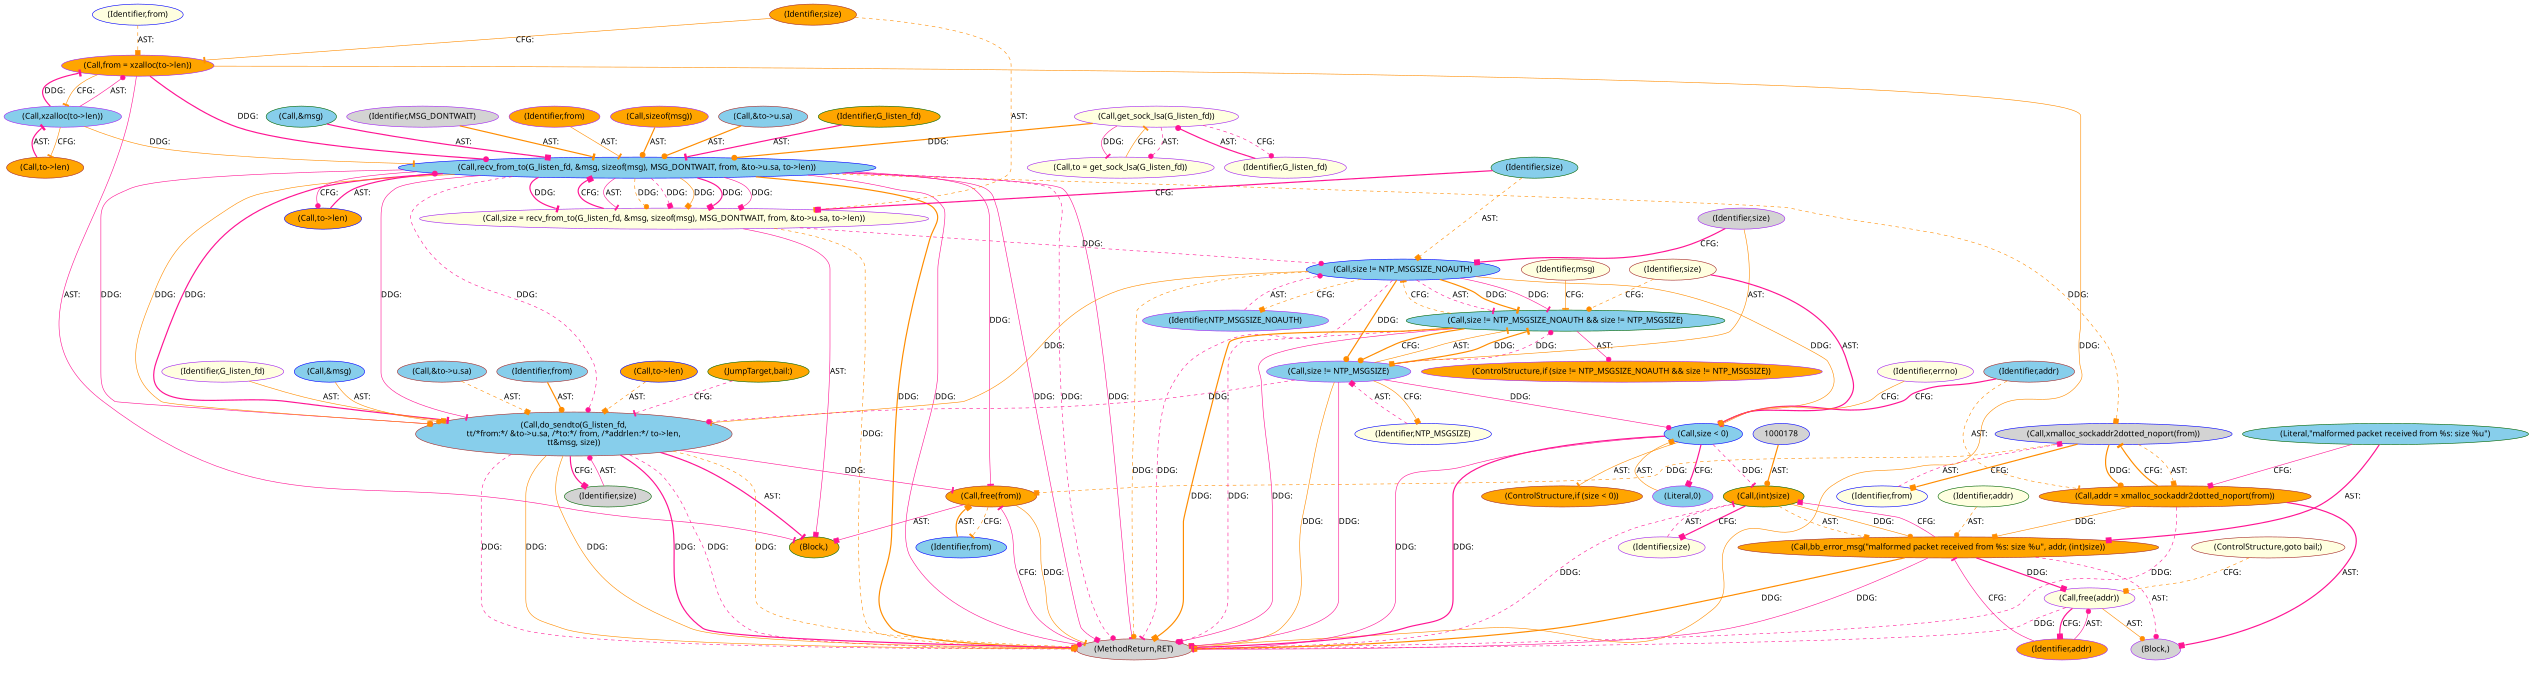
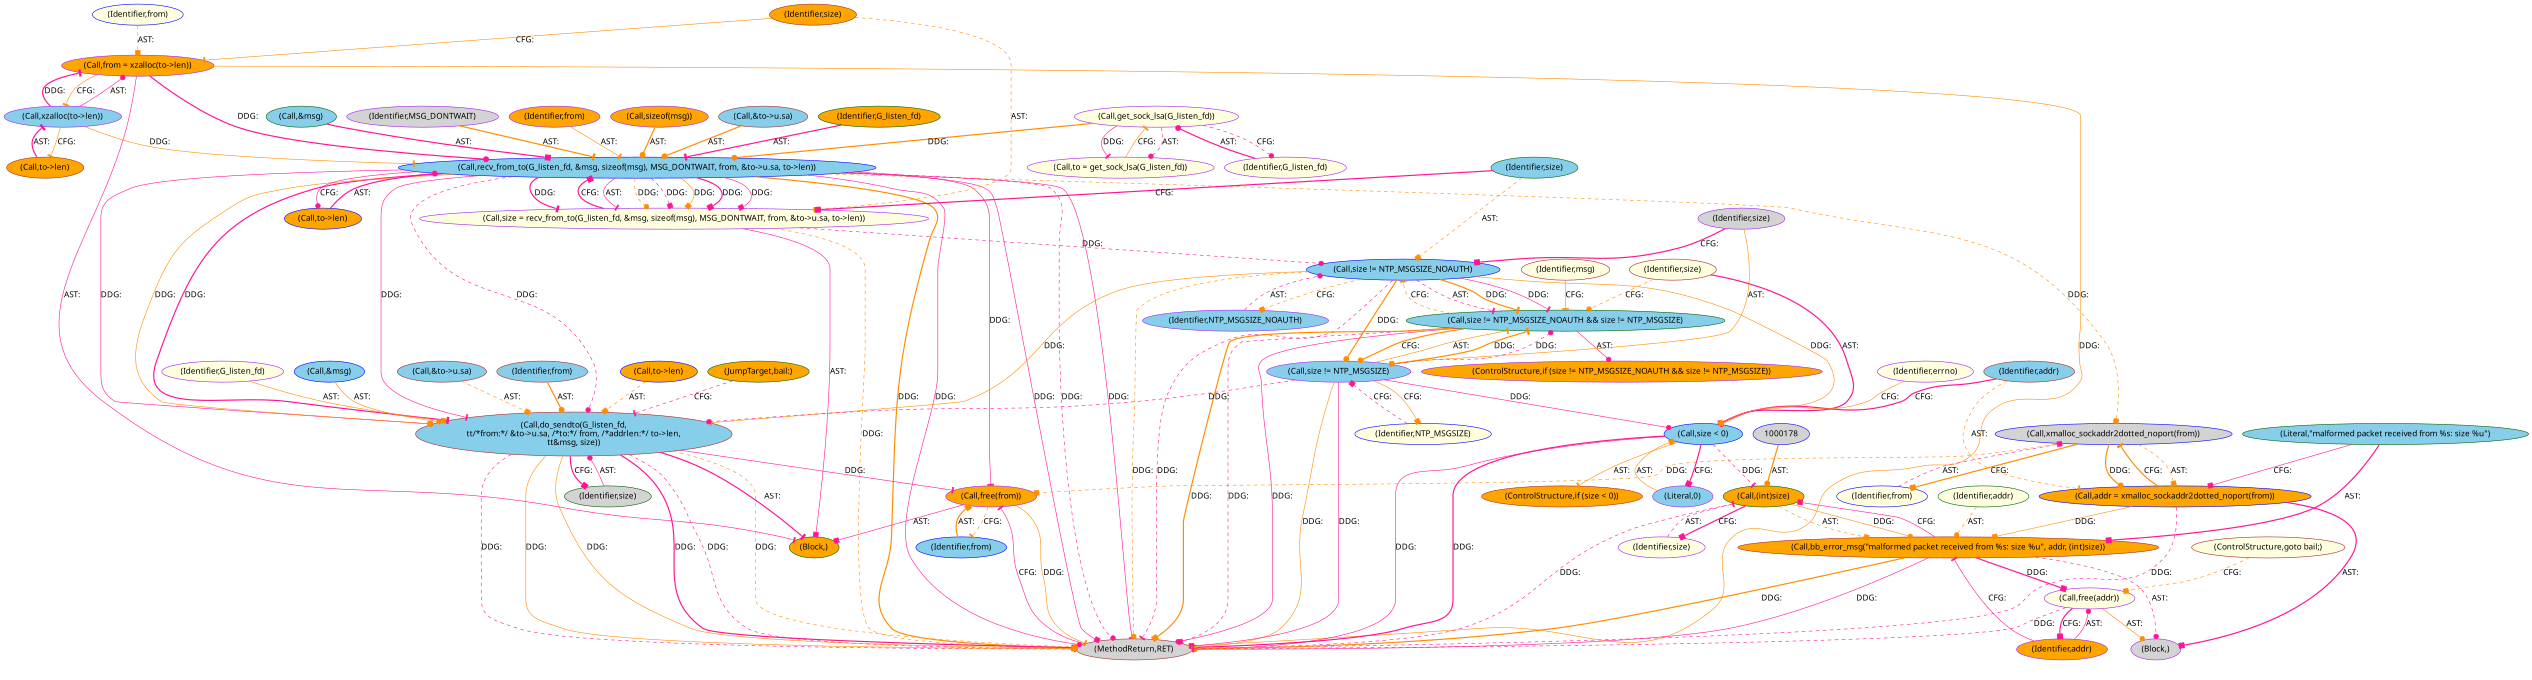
edge "(Identifier,NTP_MSGSIZE)" -> "(Call,size != NTP_MSGSIZE)": label "AST: " -> "CFG: "
node "(Call,free(from))": color brown -> purple
node "(Call,addr = xmalloc_sockaddr2dotted_noport(from))": color brown -> blue
